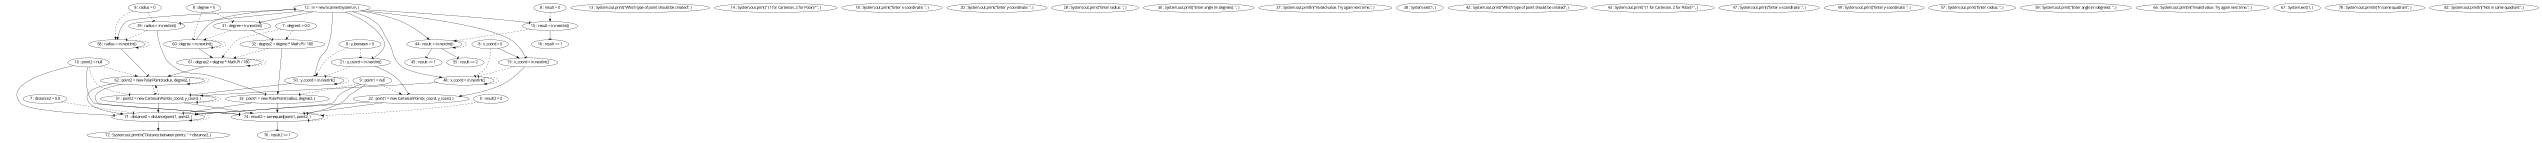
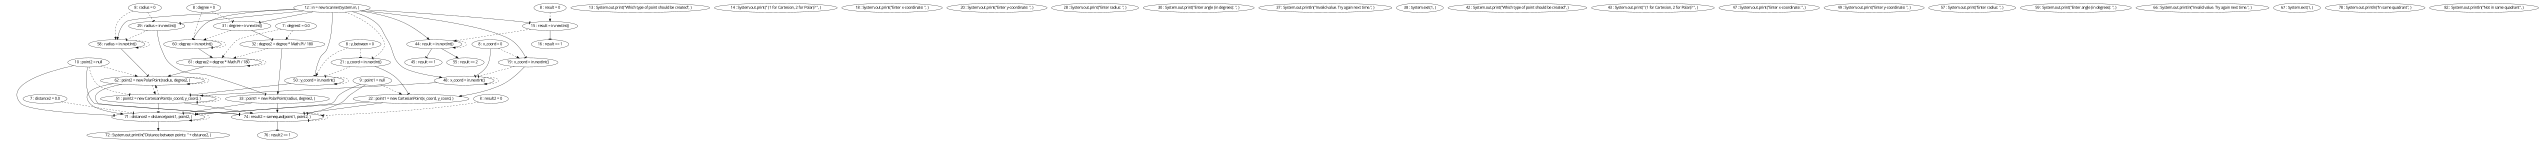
edge "60 : degree = in.nextInt()" -> "12 : in = new Scanner(System.in, )": reversed
edge "12 : in = new Scanner(System.in, )" -> "21 : y_coord = in.nextInt()": style solid -> dashed
edge "44 : result = in.nextInt()" -> "55 : result == 2": arrowhead tee -> normal
edge "8 : x_coord = 0" -> "19 : x_coord = in.nextInt()": style solid -> dashed
edge "8 : x_coord = 0" -> "48 : x_coord = in.nextInt()": style dashed -> solid
edge "62 : point2 = new PolarPoint(radius, degree2, )" -> "51 : point2 = new CartesianPoint(x_coord, y_coord, )": arrowhead tee -> normal
edge "9 : point1 = null" -> "33 : point1 = new PolarPoint(radius, degree2, )": removed
edge "51 : point2 = new CartesianPoint(x_coord, y_coord, )" -> "71 : distance2 = distance(point1, point2, )": arrowhead normal -> tee
